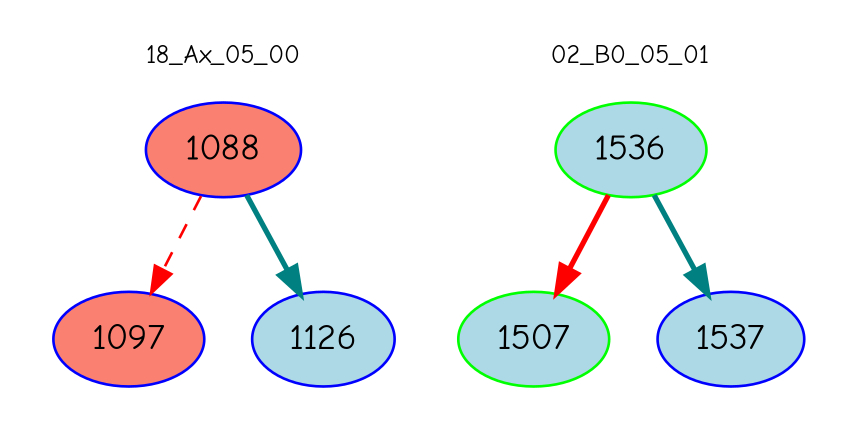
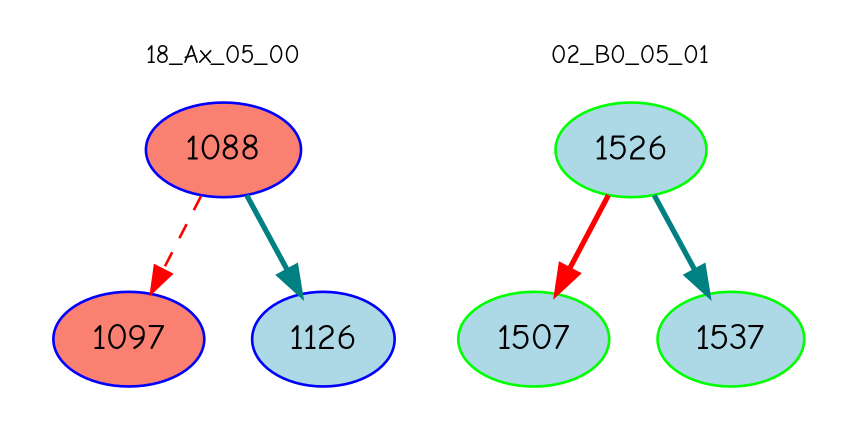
node "1536": label "1536" -> "1526"
node "1537": color blue -> green
